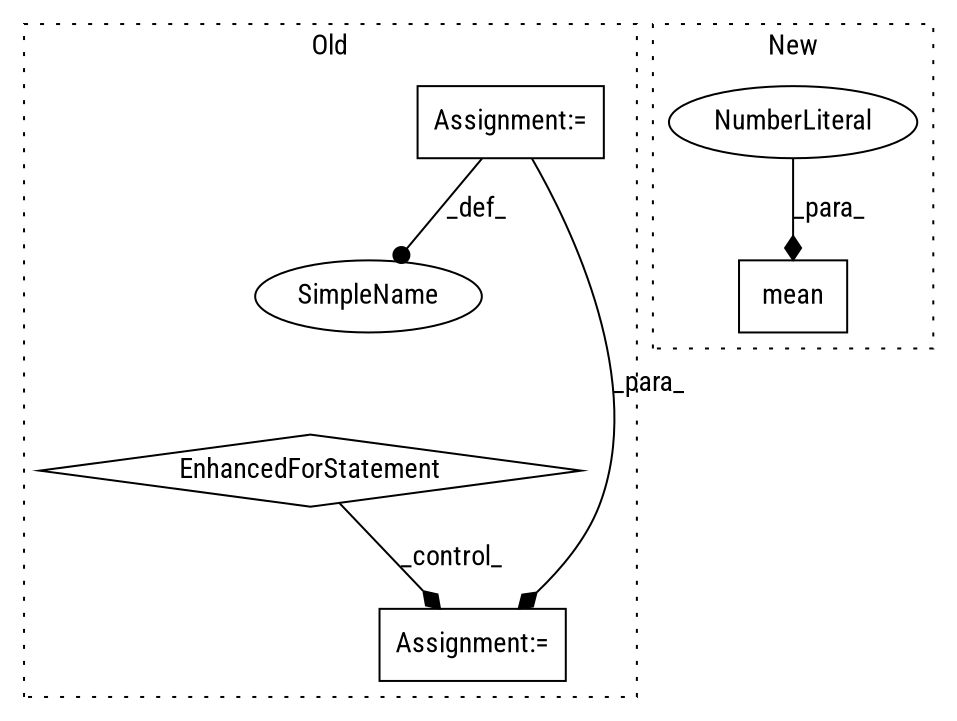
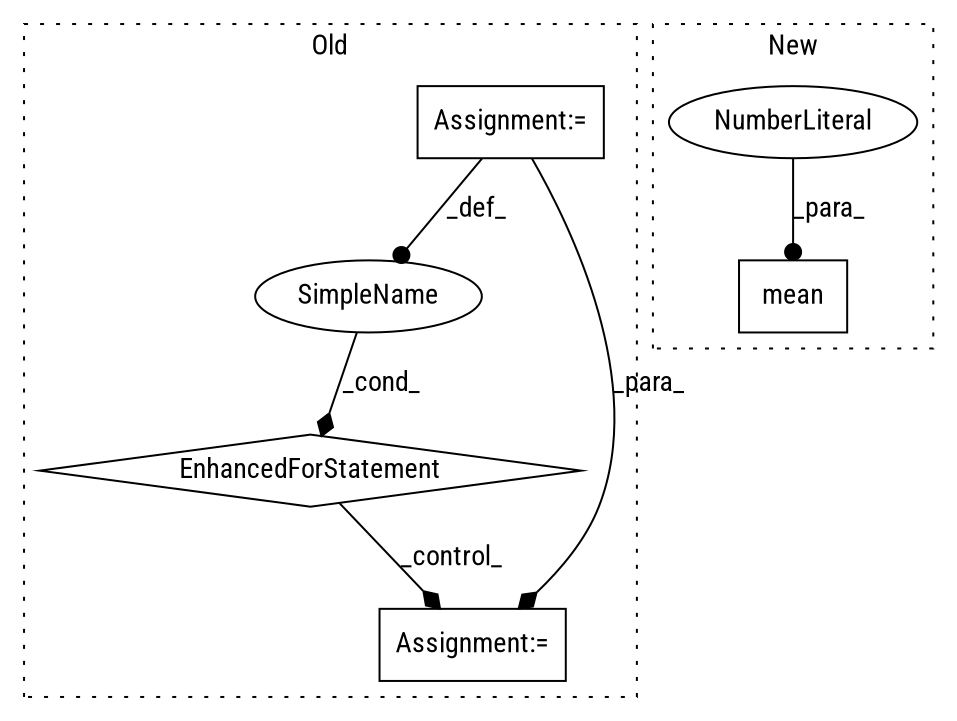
edge "NumberLiteral" -> "mean": arrowhead diamond -> dot
edge "SimpleName" -> "EnhancedForStatement": added, label "_cond_"
